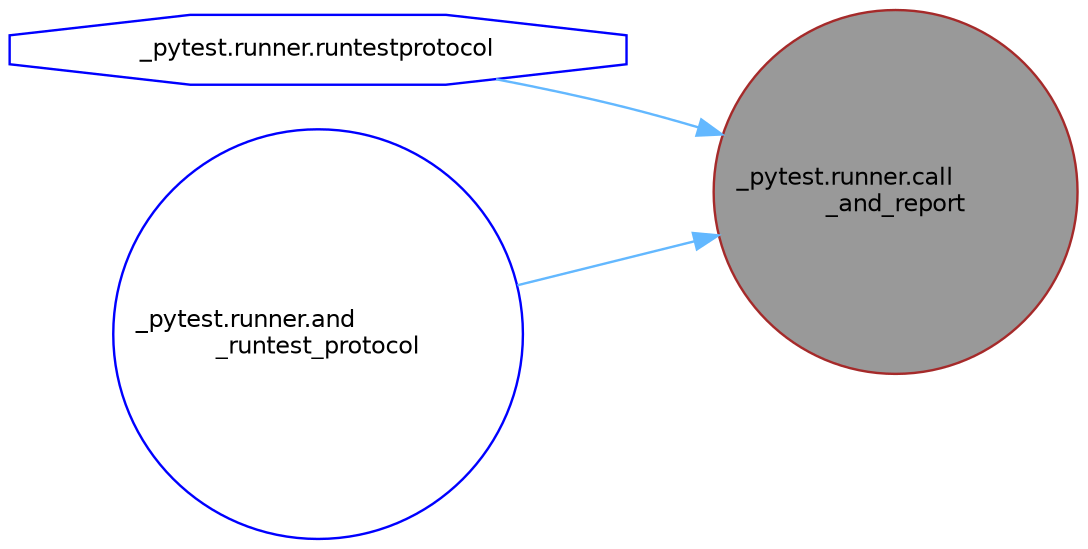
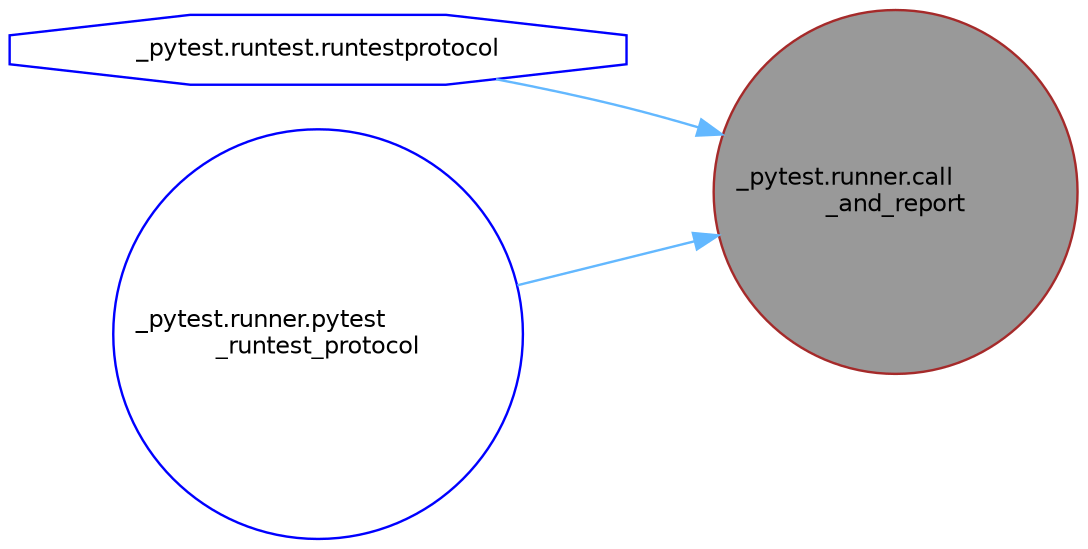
node "_pytest.runner.runtestprotocol": label "_pytest.runner.runtestprotocol" -> "_pytest.runtest.runtestprotocol"
node "_pytest.runner.and _runtest_protocol": label "_pytest.runner.and _runtest_protocol" -> "_pytest.runner.pytest _runtest_protocol"
